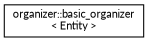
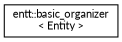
node "organizer::basic_organizer < Entity >": label "organizer::basic_organizer < Entity >" -> "entt::basic_organizer < Entity >"
